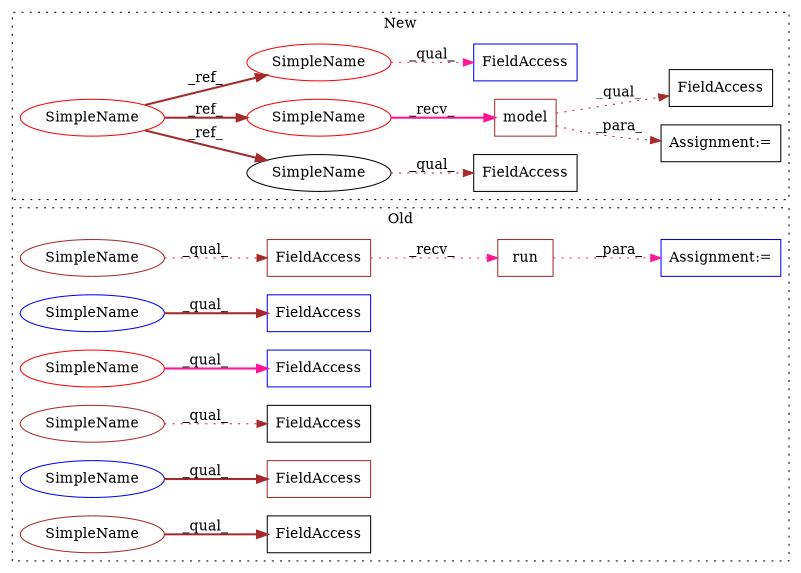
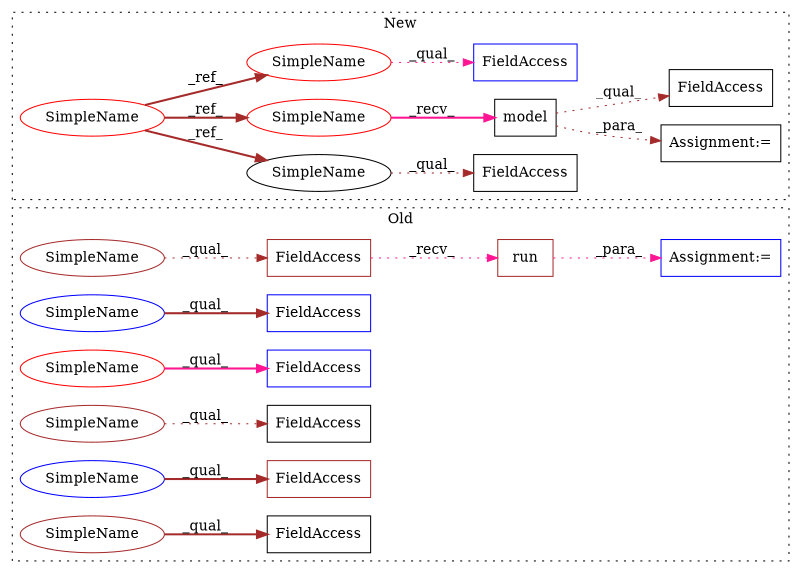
node "model": color brown -> black
